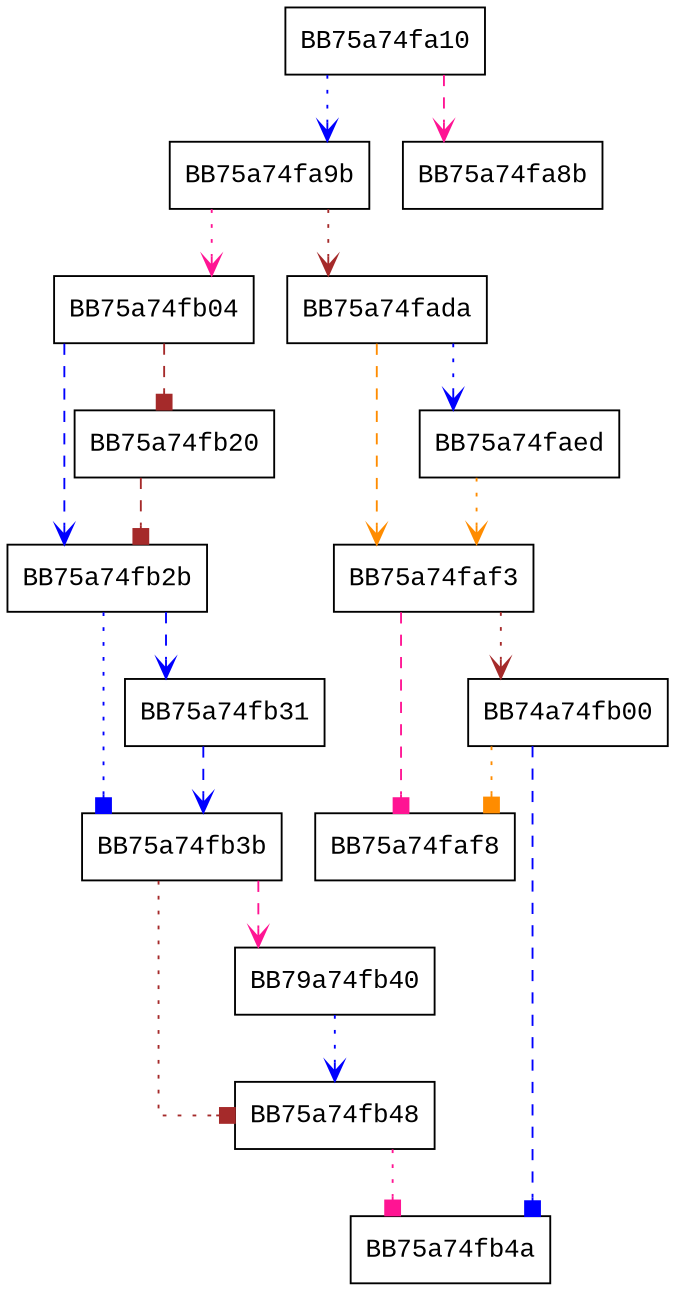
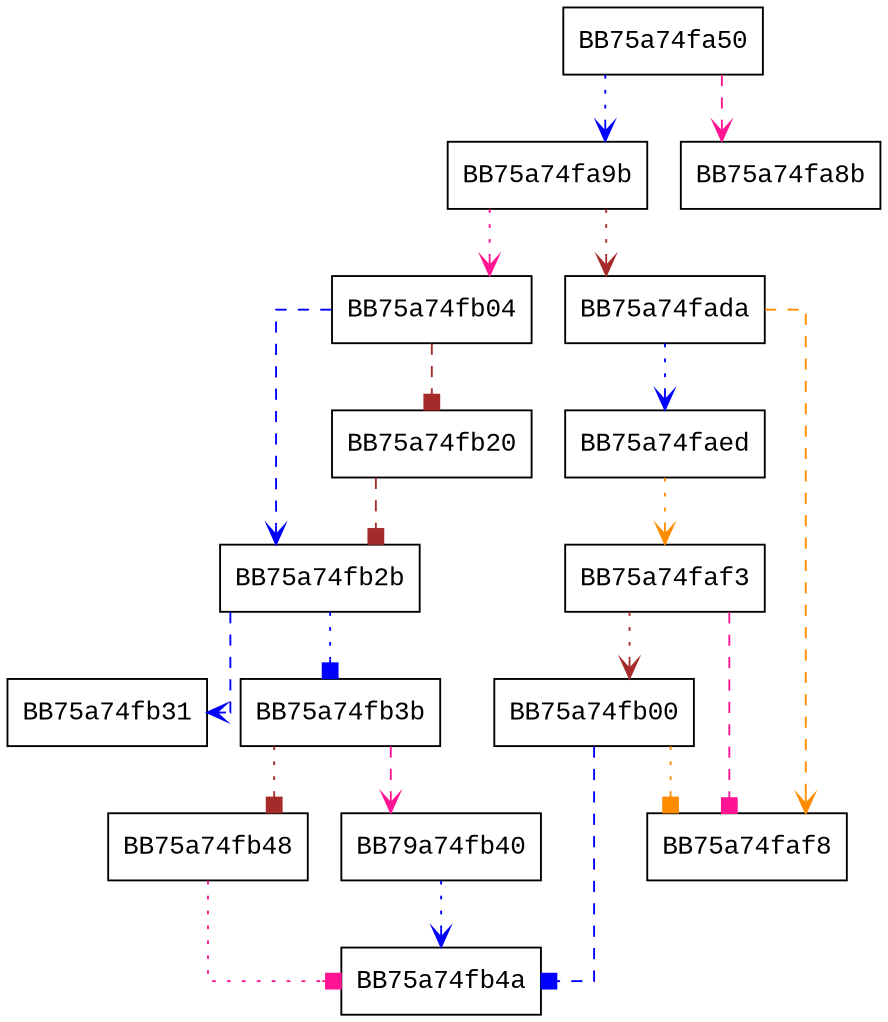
node "BB75a74fa10": label "BB75a74fa10" -> "BB75a74fa50"
edge "BB75a74fada" -> "BB75a74faf3": now "BB75a74fada" -> "BB75a74faf8"
node "BB74a74fb00": label "BB74a74fb00" -> "BB75a74fb00"
edge "BB75a74fb31" -> "BB75a74fb3b": removed
edge "BB79a74fb40" -> "BB75a74fb48": now "BB79a74fb40" -> "BB75a74fb4a"
